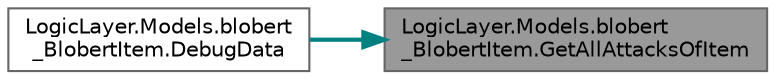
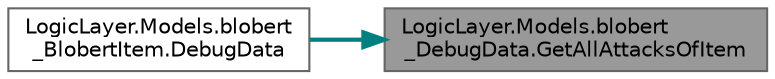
node "LogicLayer.Models.blobert _BlobertItem.GetAllAttacksOfItem": label "LogicLayer.Models.blobert _BlobertItem.GetAllAttacksOfItem" -> "LogicLayer.Models.blobert _DebugData.GetAllAttacksOfItem"
